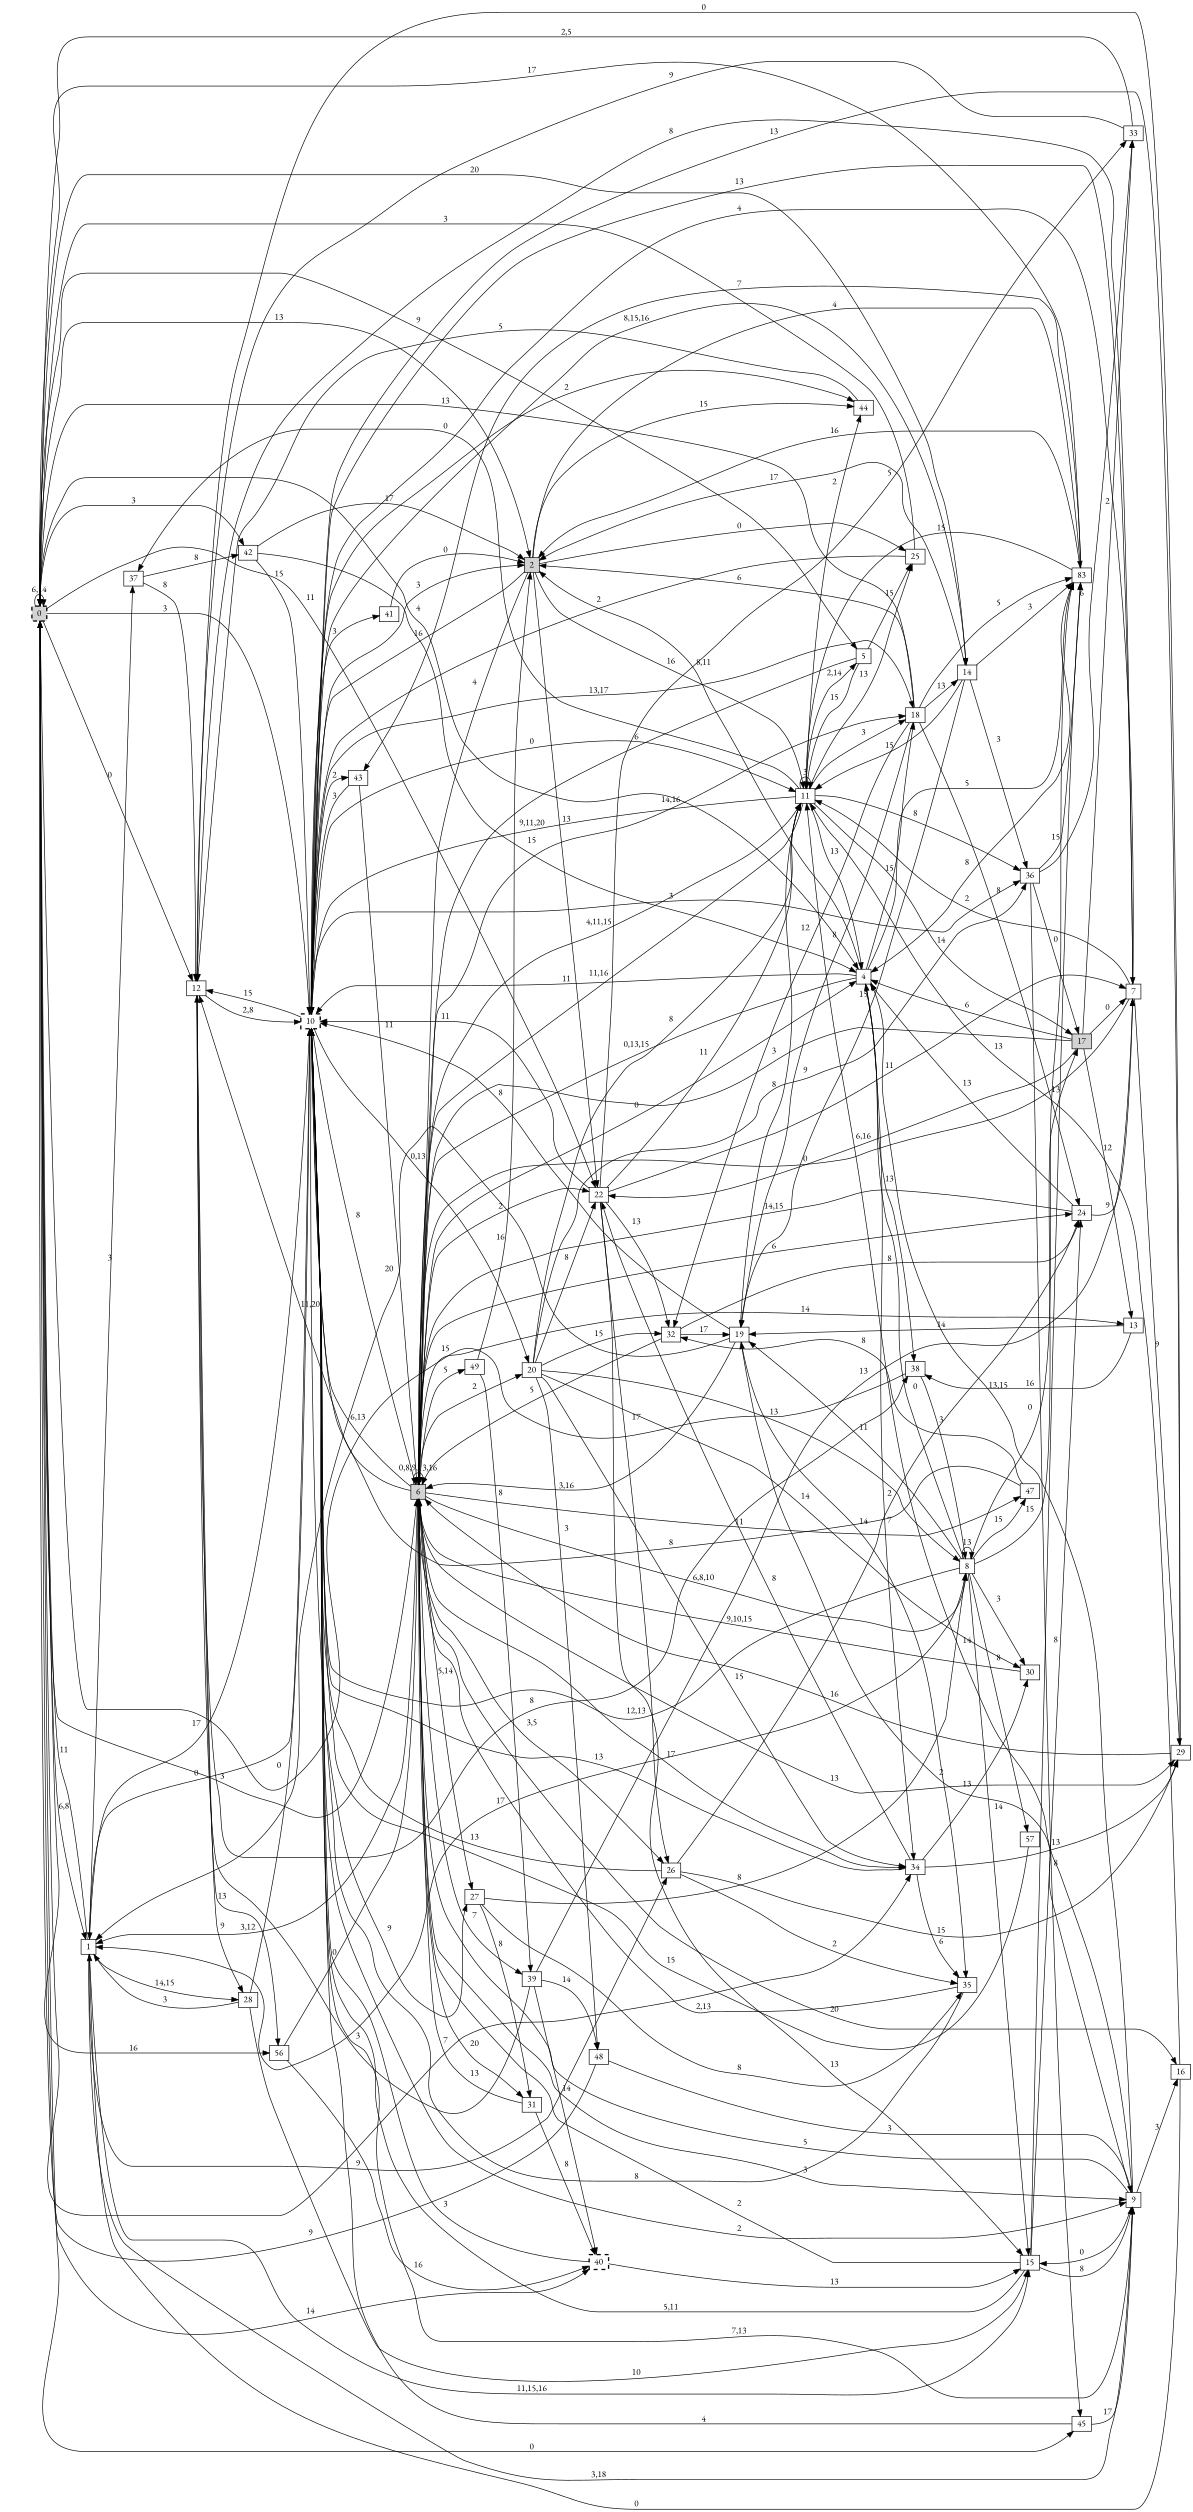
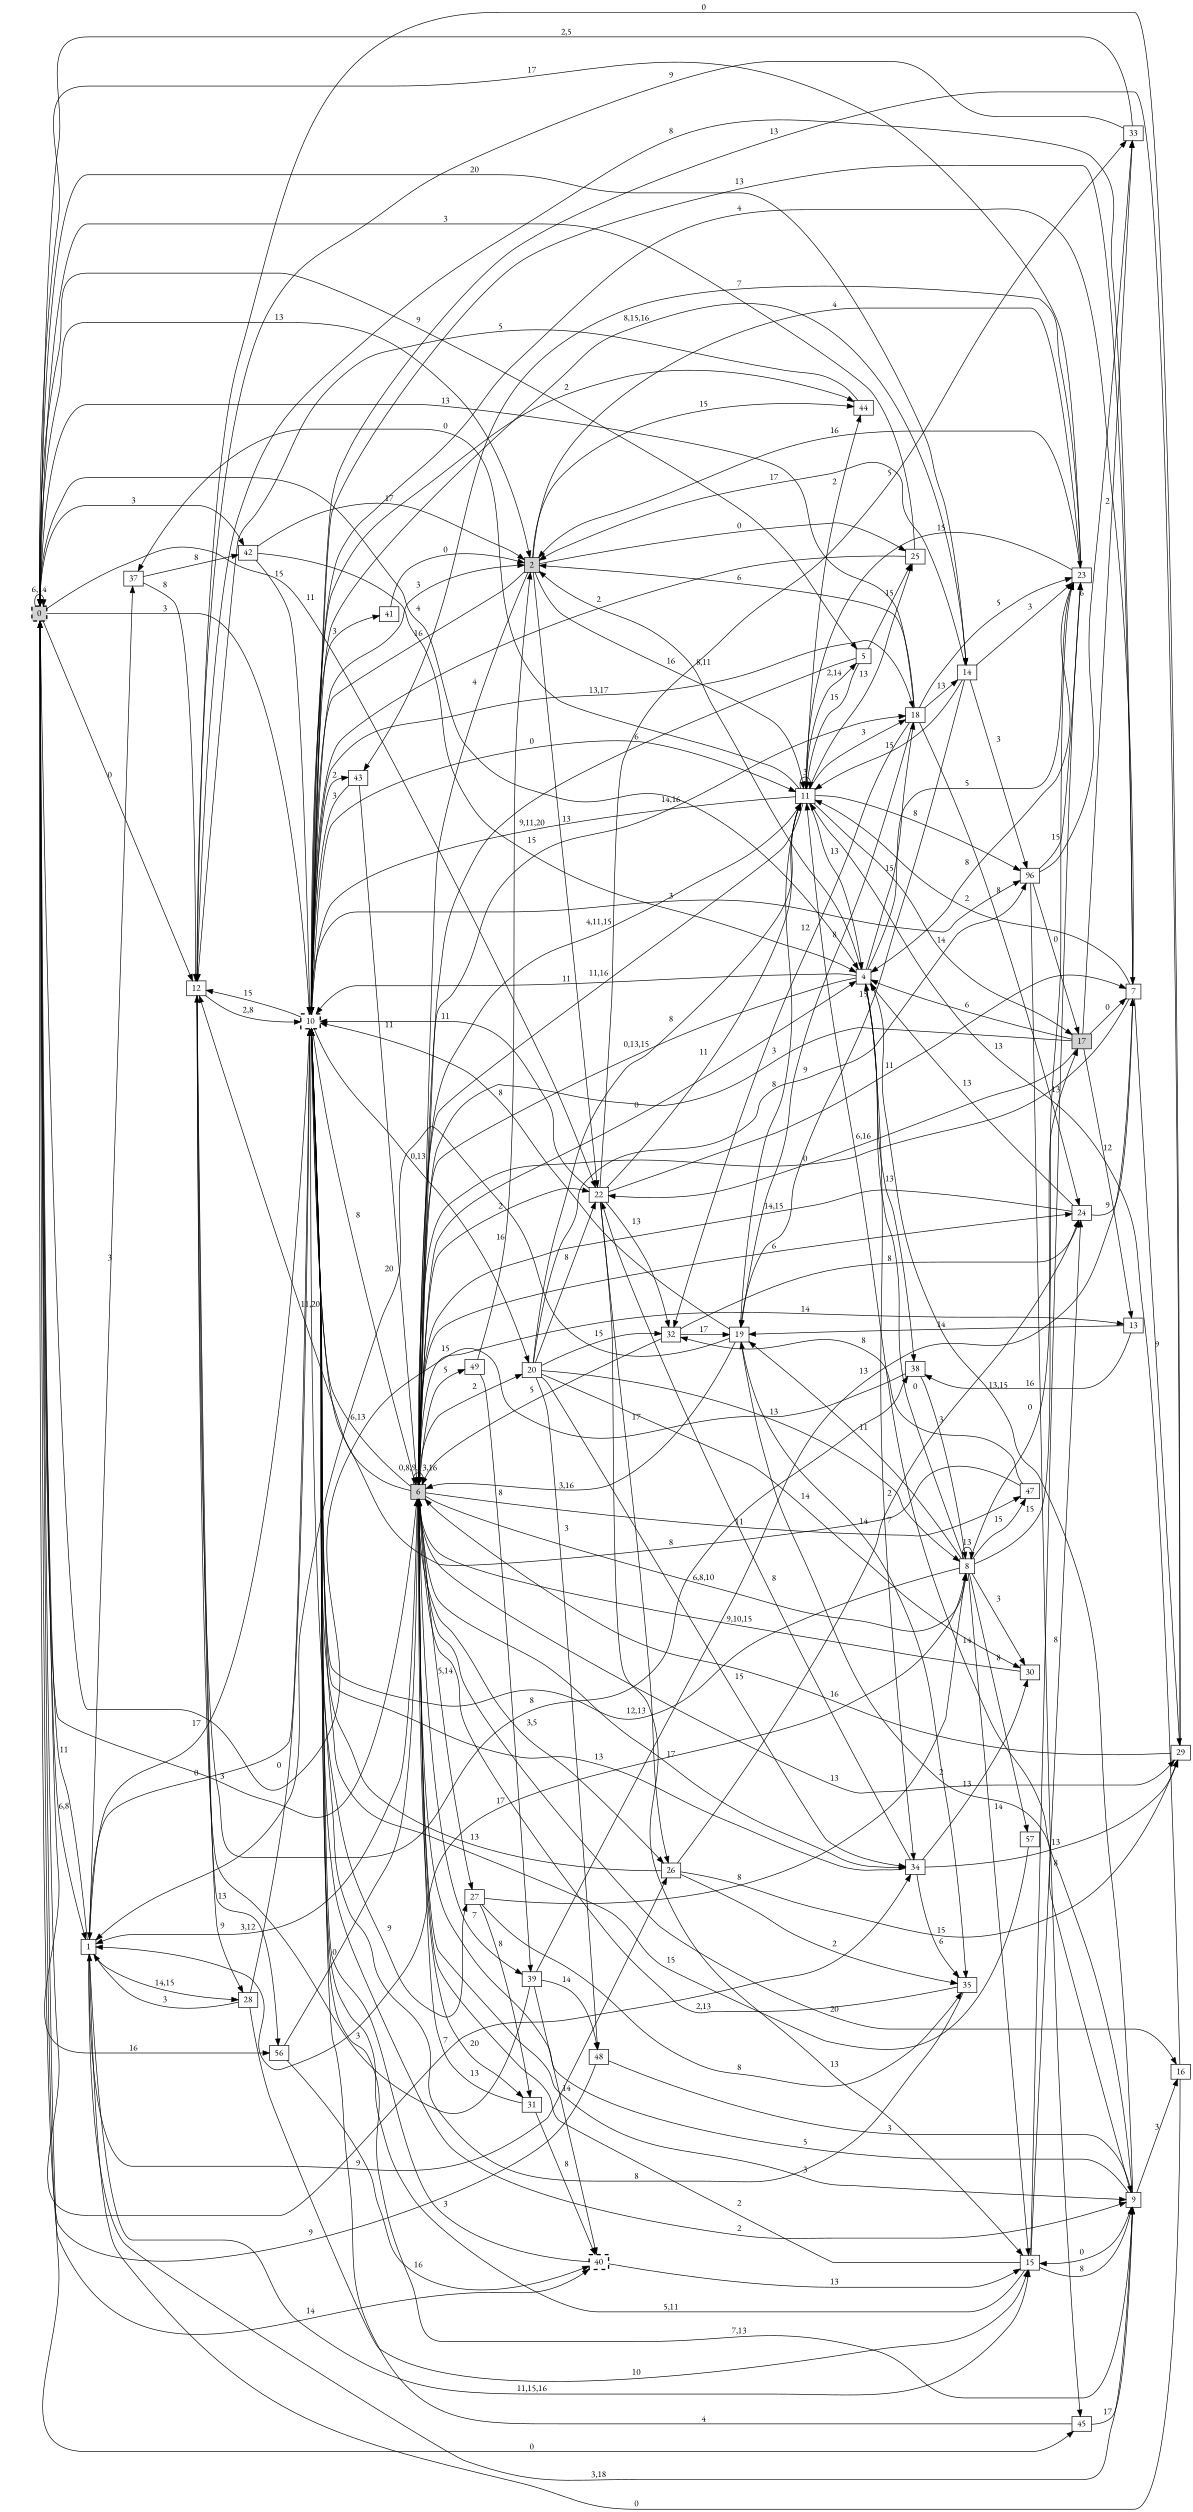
node "83": label "83" -> "23"
node "36": label "36" -> "96"
